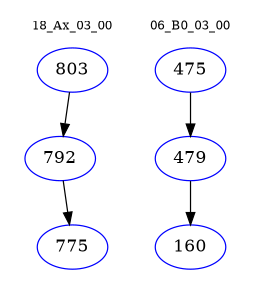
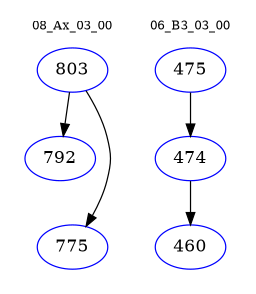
cluster "18_Ax_03_00": label "18_Ax_03_00" -> "08_Ax_03_00"
cluster "06_B0_03_00": label "06_B0_03_00" -> "06_B3_03_00"
node "479": label "479" -> "474"
edge "792" -> "775": now "803" -> "775"
node "160": label "160" -> "460"
